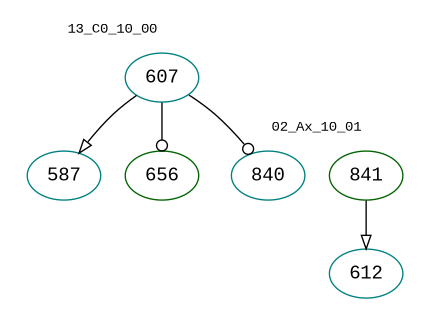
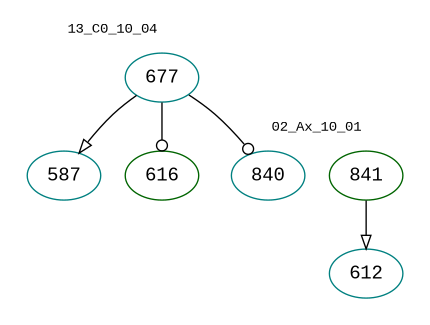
cluster "13_C0_10_00": label "13_C0_10_00" -> "13_C0_10_04"
node "607": label "607" -> "677"
node "656": label "656" -> "616"
